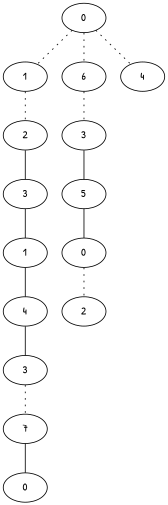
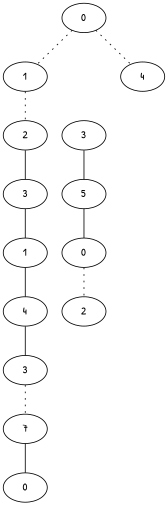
node "6": removed
